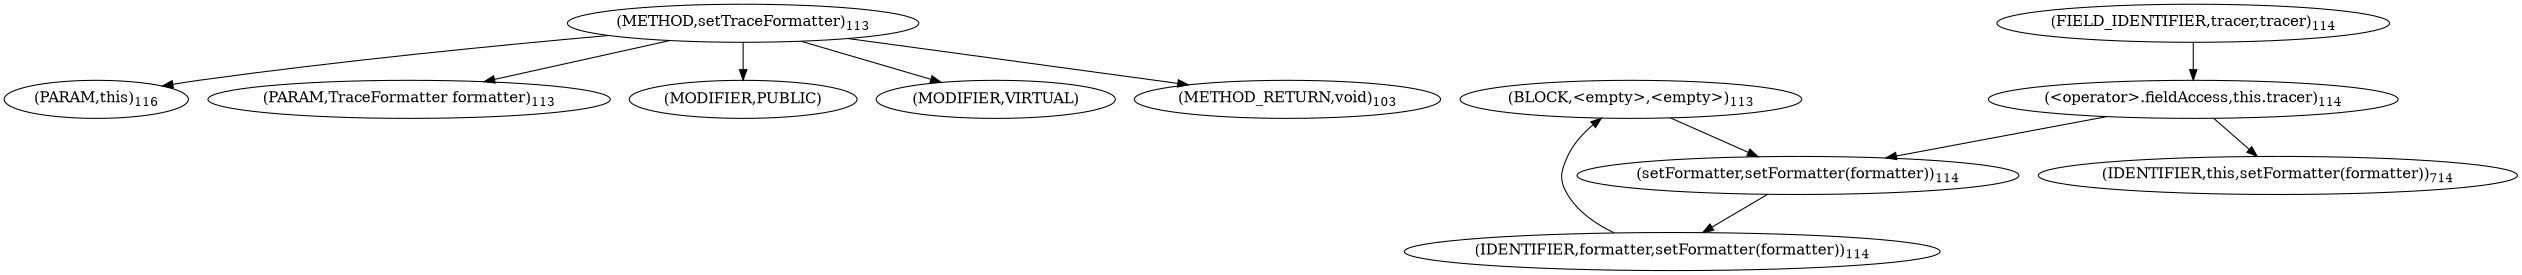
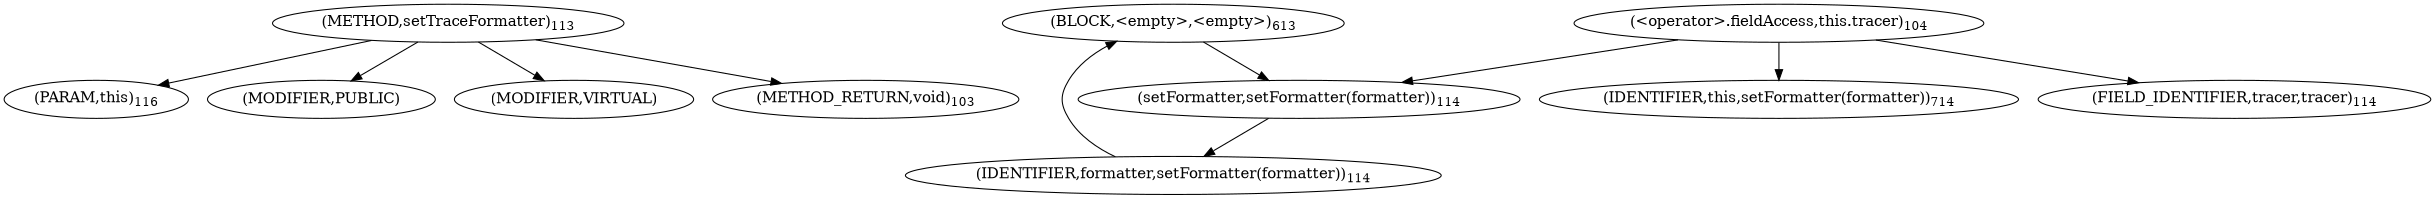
edge "(FIELD_IDENTIFIER,tracer,tracer)" -> "(<operator>.fieldAccess,this.tracer)": reversed
node "(BLOCK,<empty>,<empty>)": text "113" -> "613"
node "(<operator>.fieldAccess,this.tracer)": text "114" -> "104"
node "(PARAM,TraceFormatter formatter)": removed
